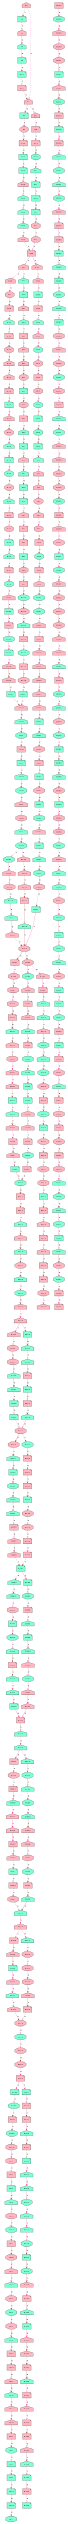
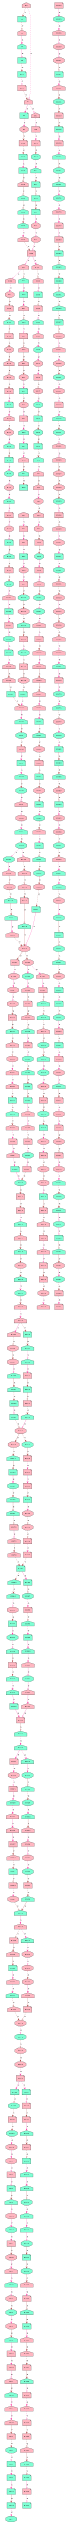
node "S79": removed
